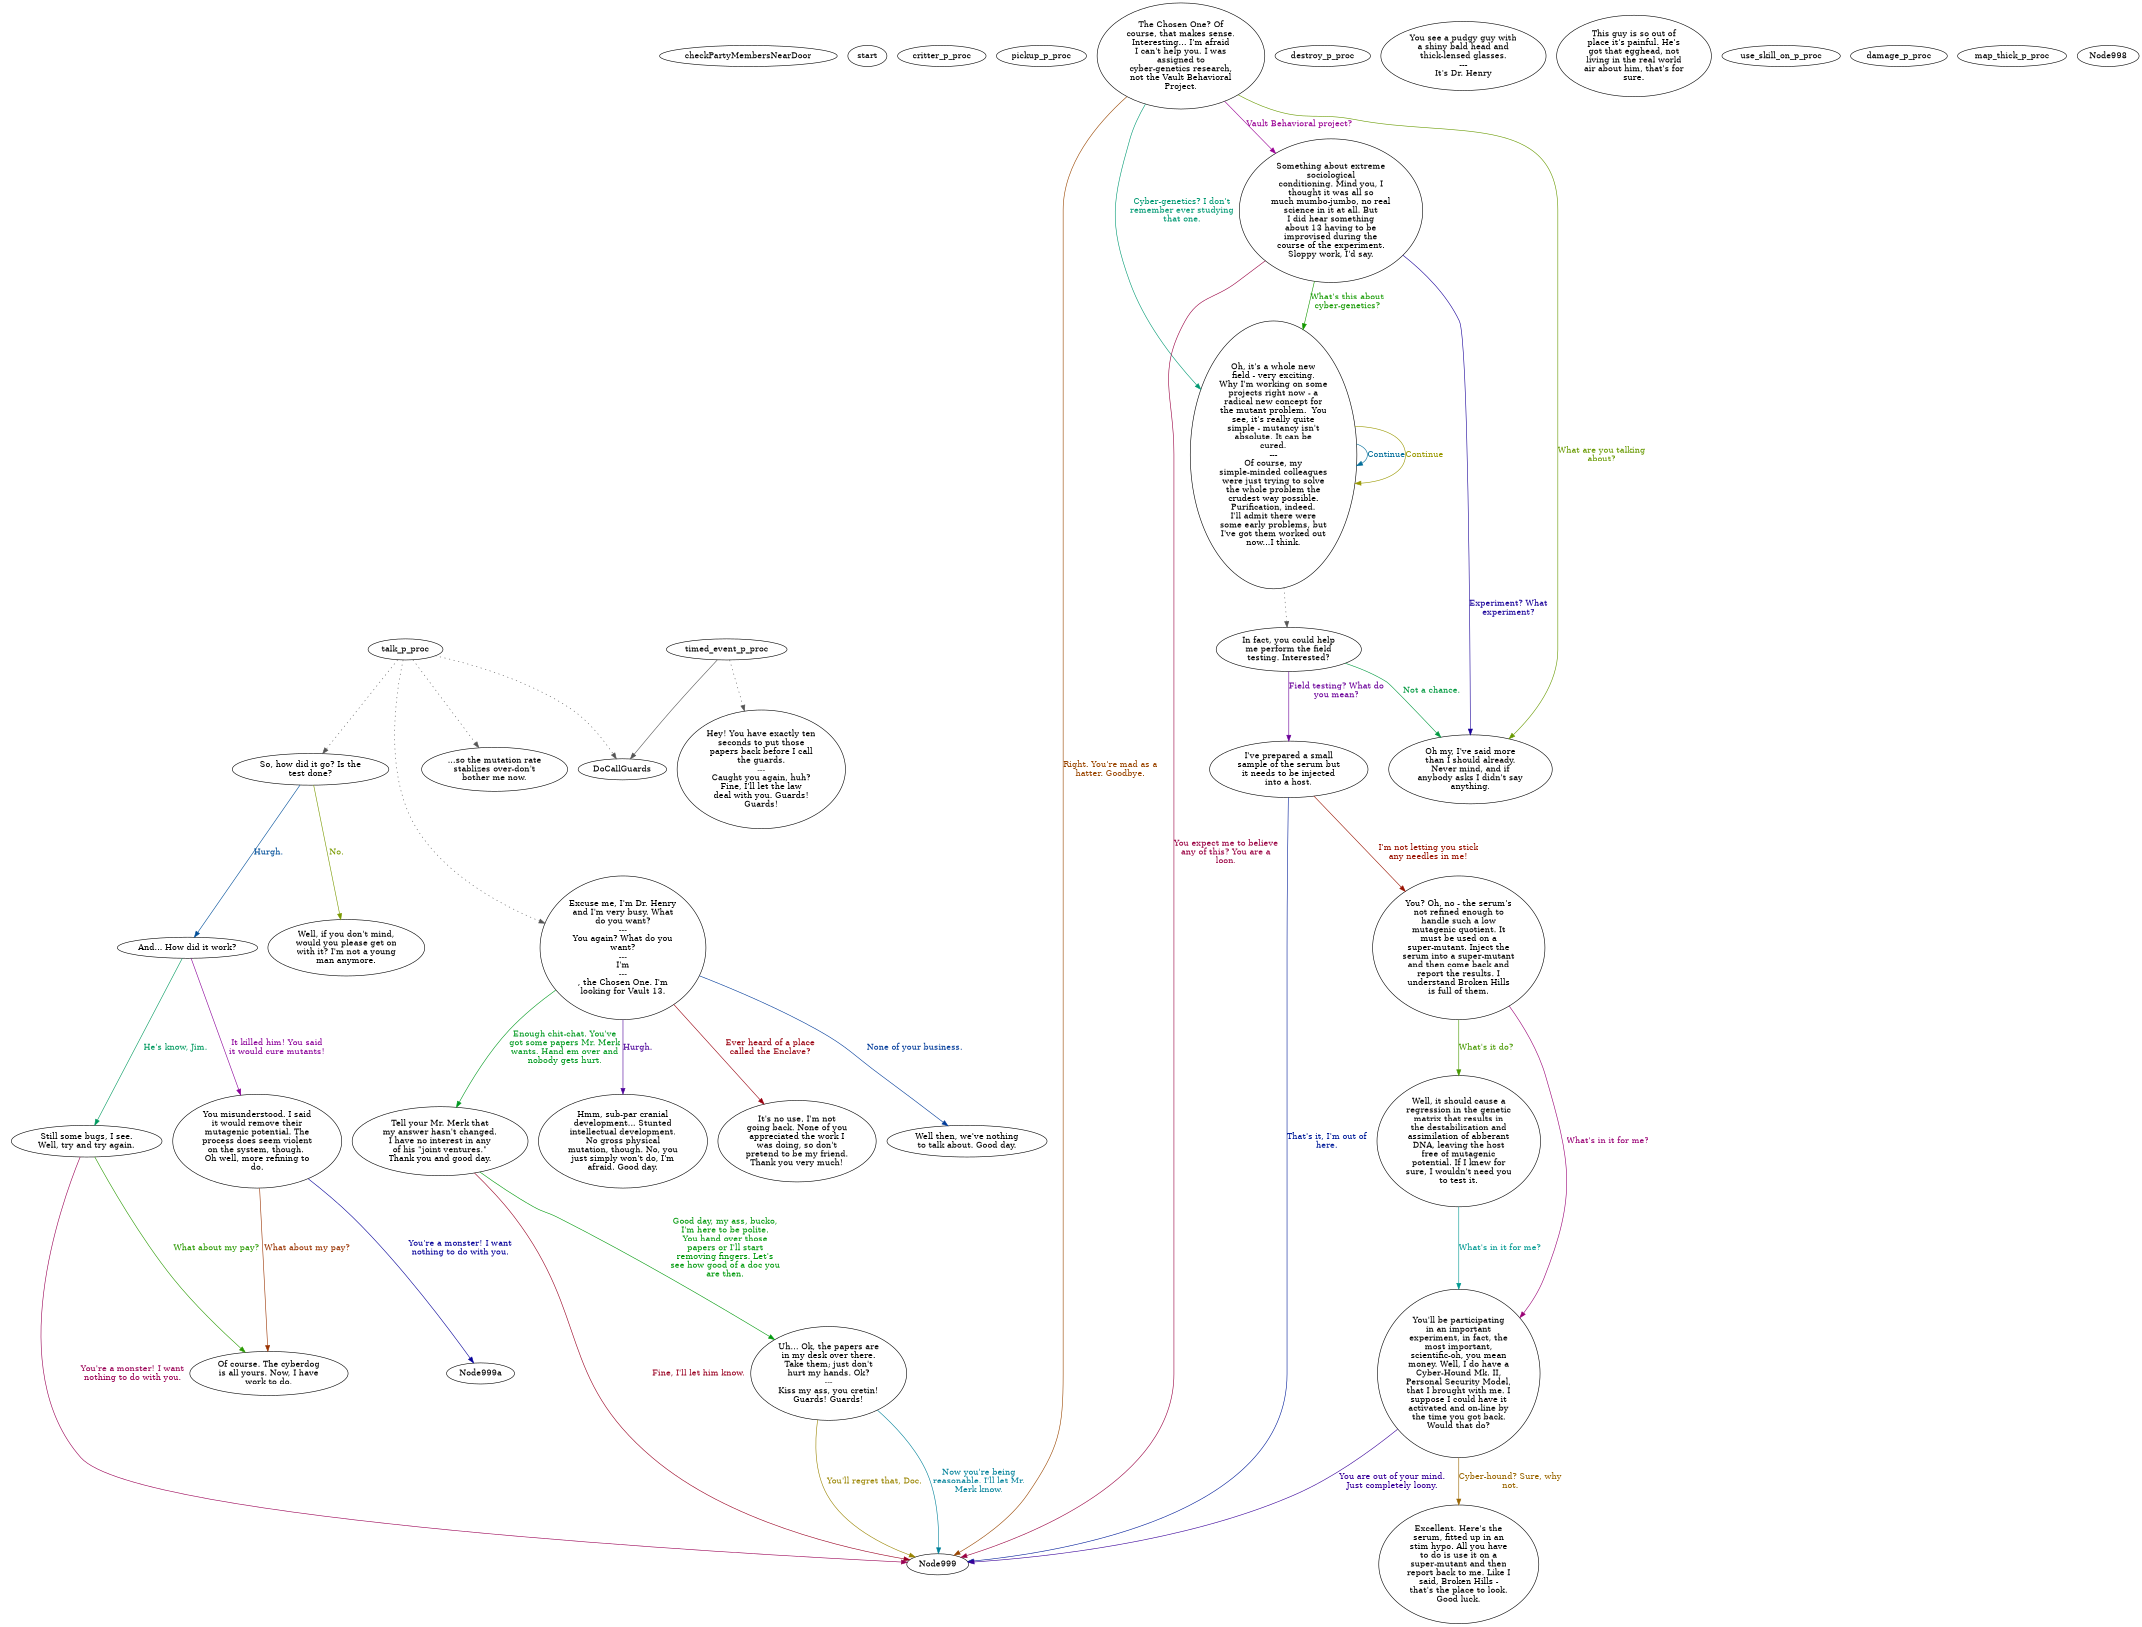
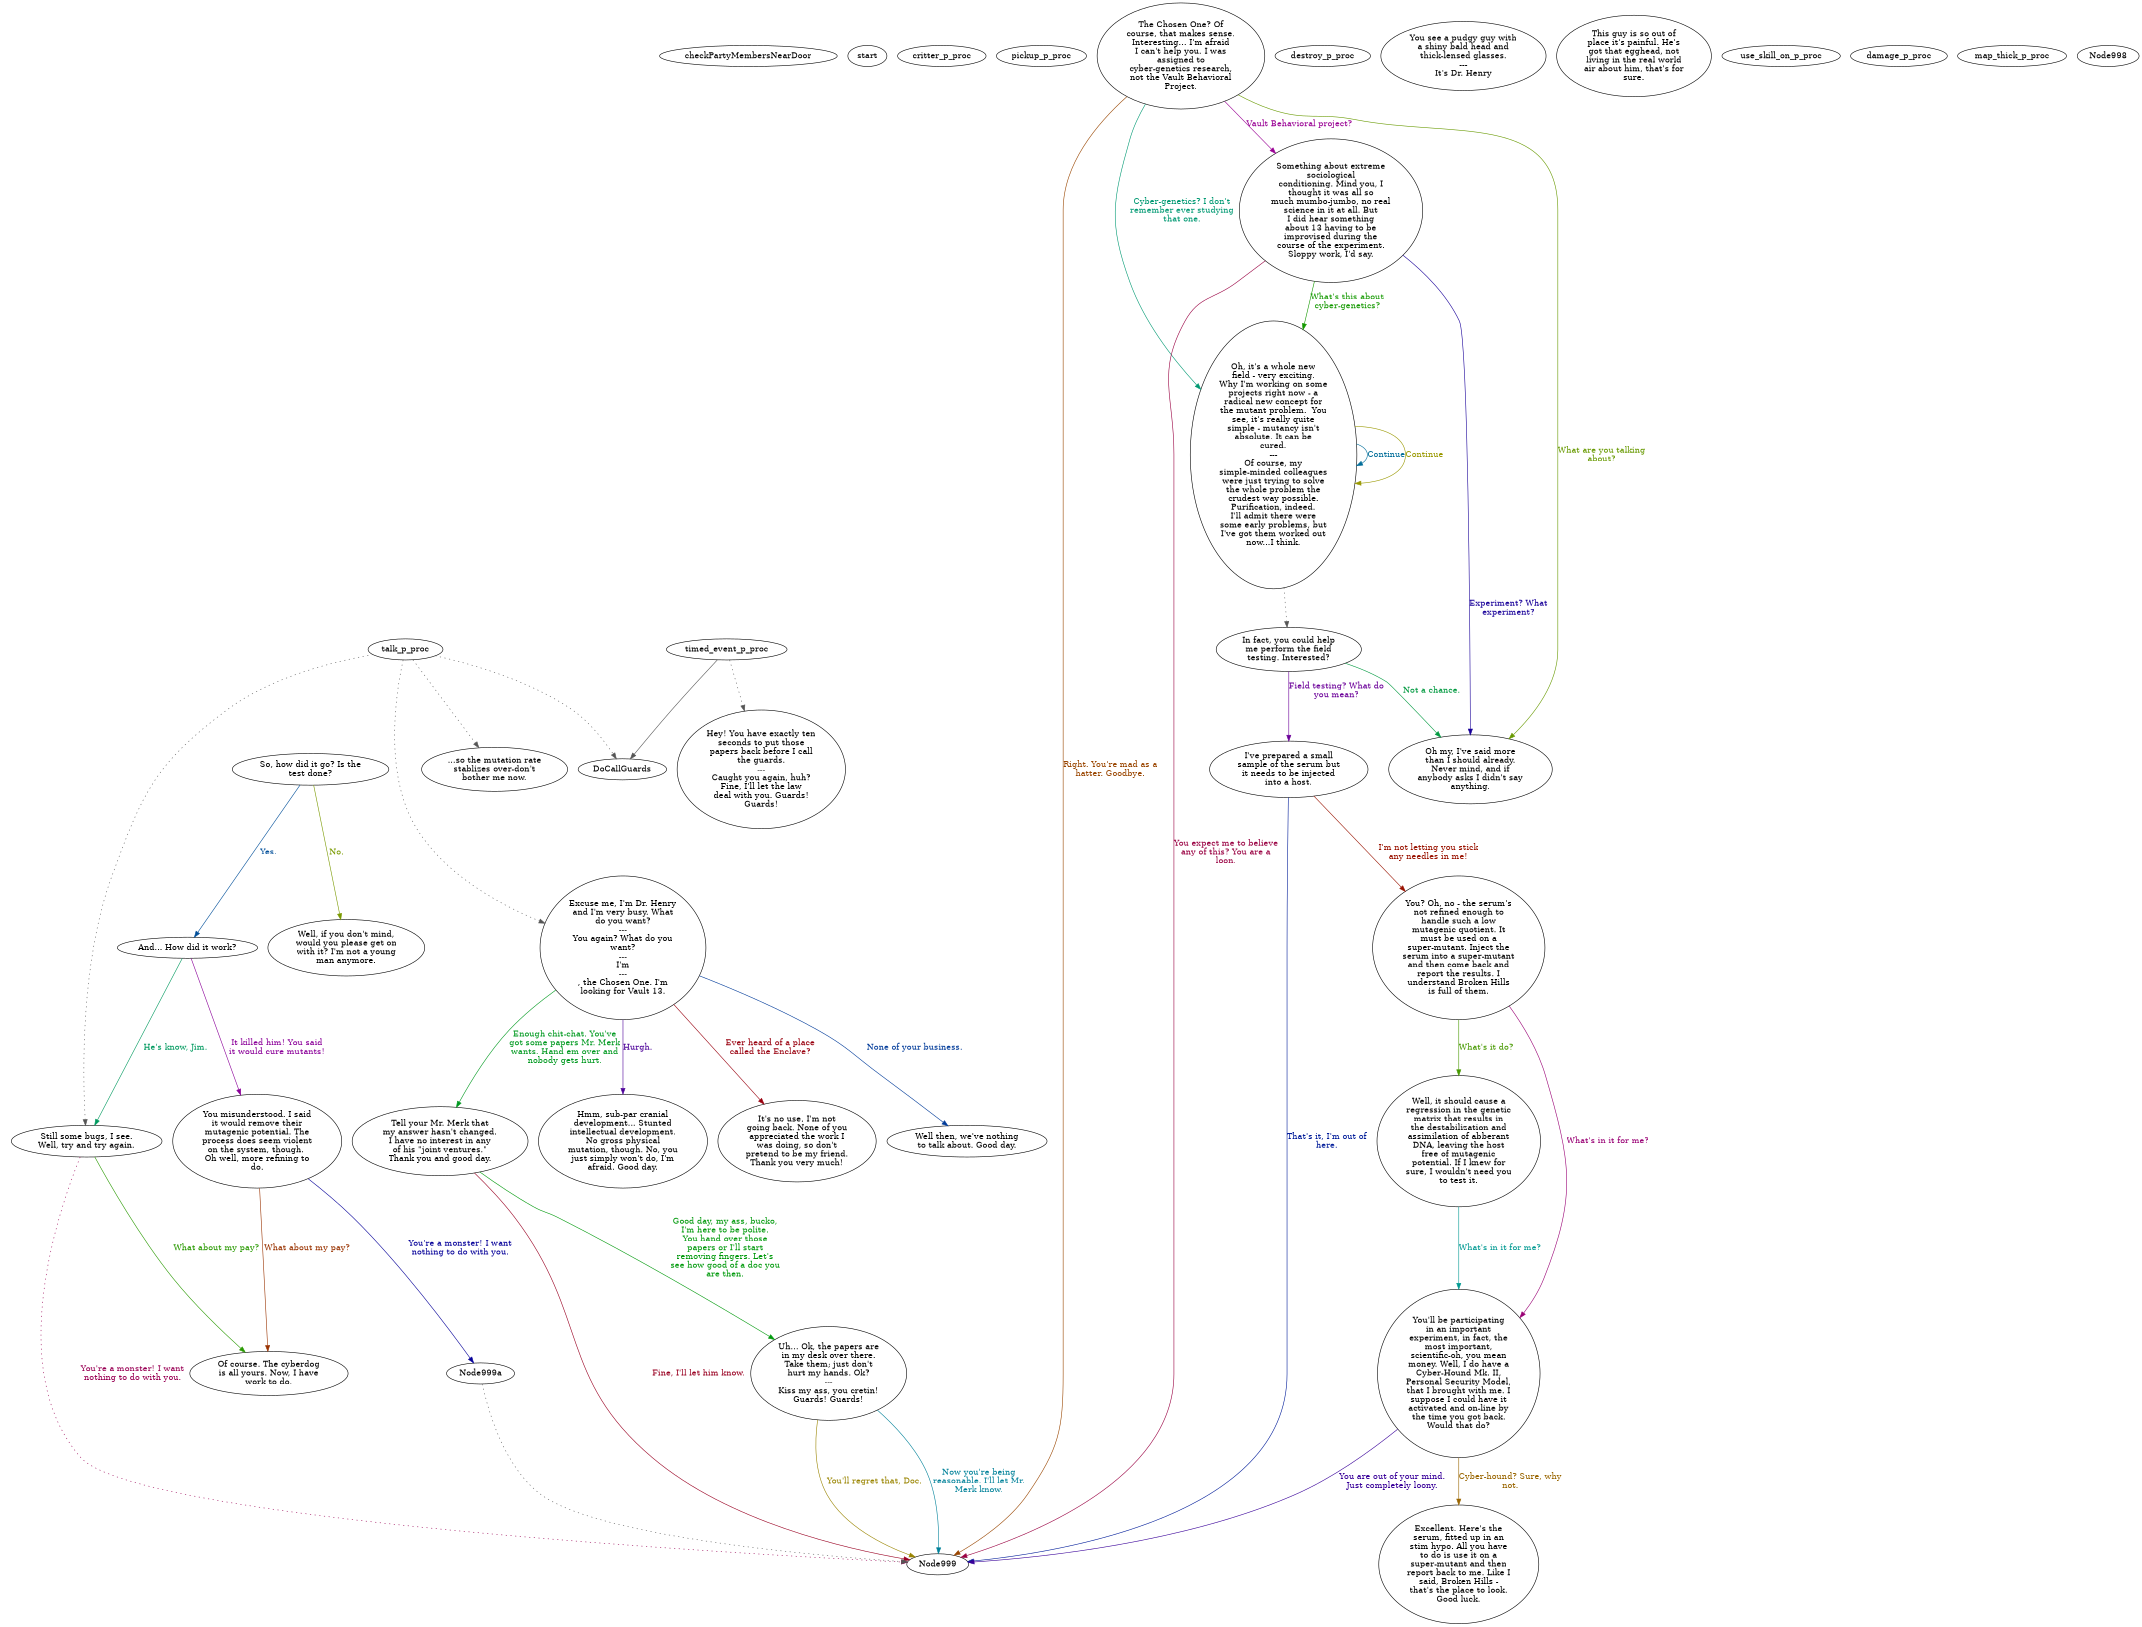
edge "talk_p_proc" -> "So, how did it go? Is the test done?": now "talk_p_proc" -> "Still some bugs, I see. Well, try and try again."
edge "So, how did it go? Is the test done?" -> "And... How did it work?": label "Hurgh." -> "Yes."
edge "Still some bugs, I see. Well, try and try again." -> "Node999": style solid -> dotted
edge "Node999a" -> "Node999": added
